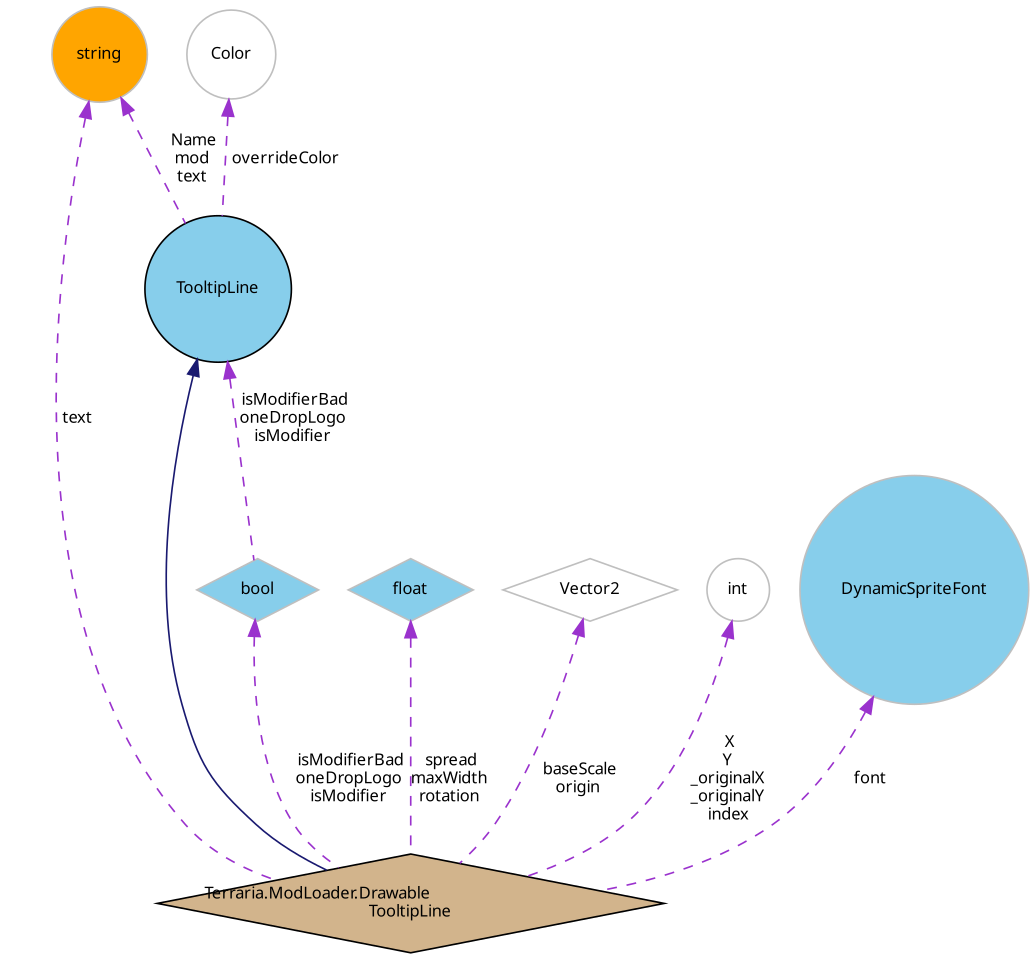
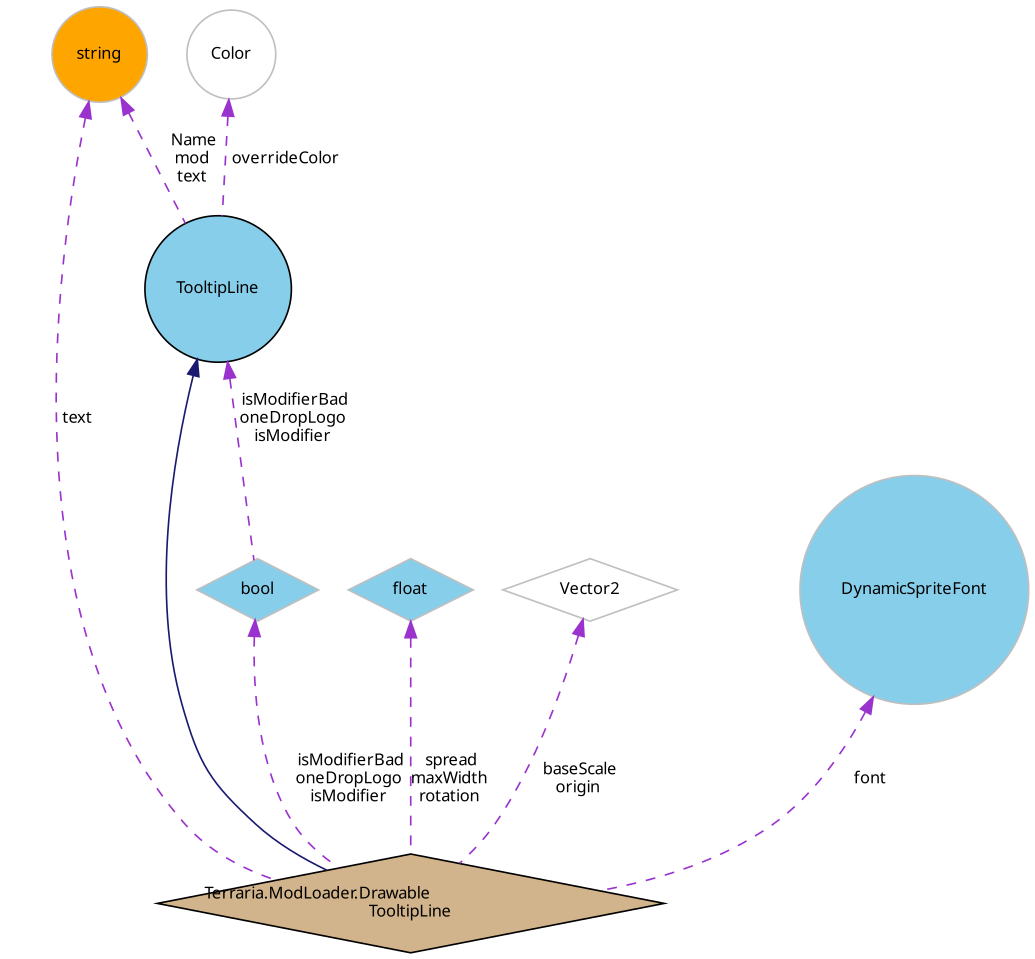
node "int": removed
